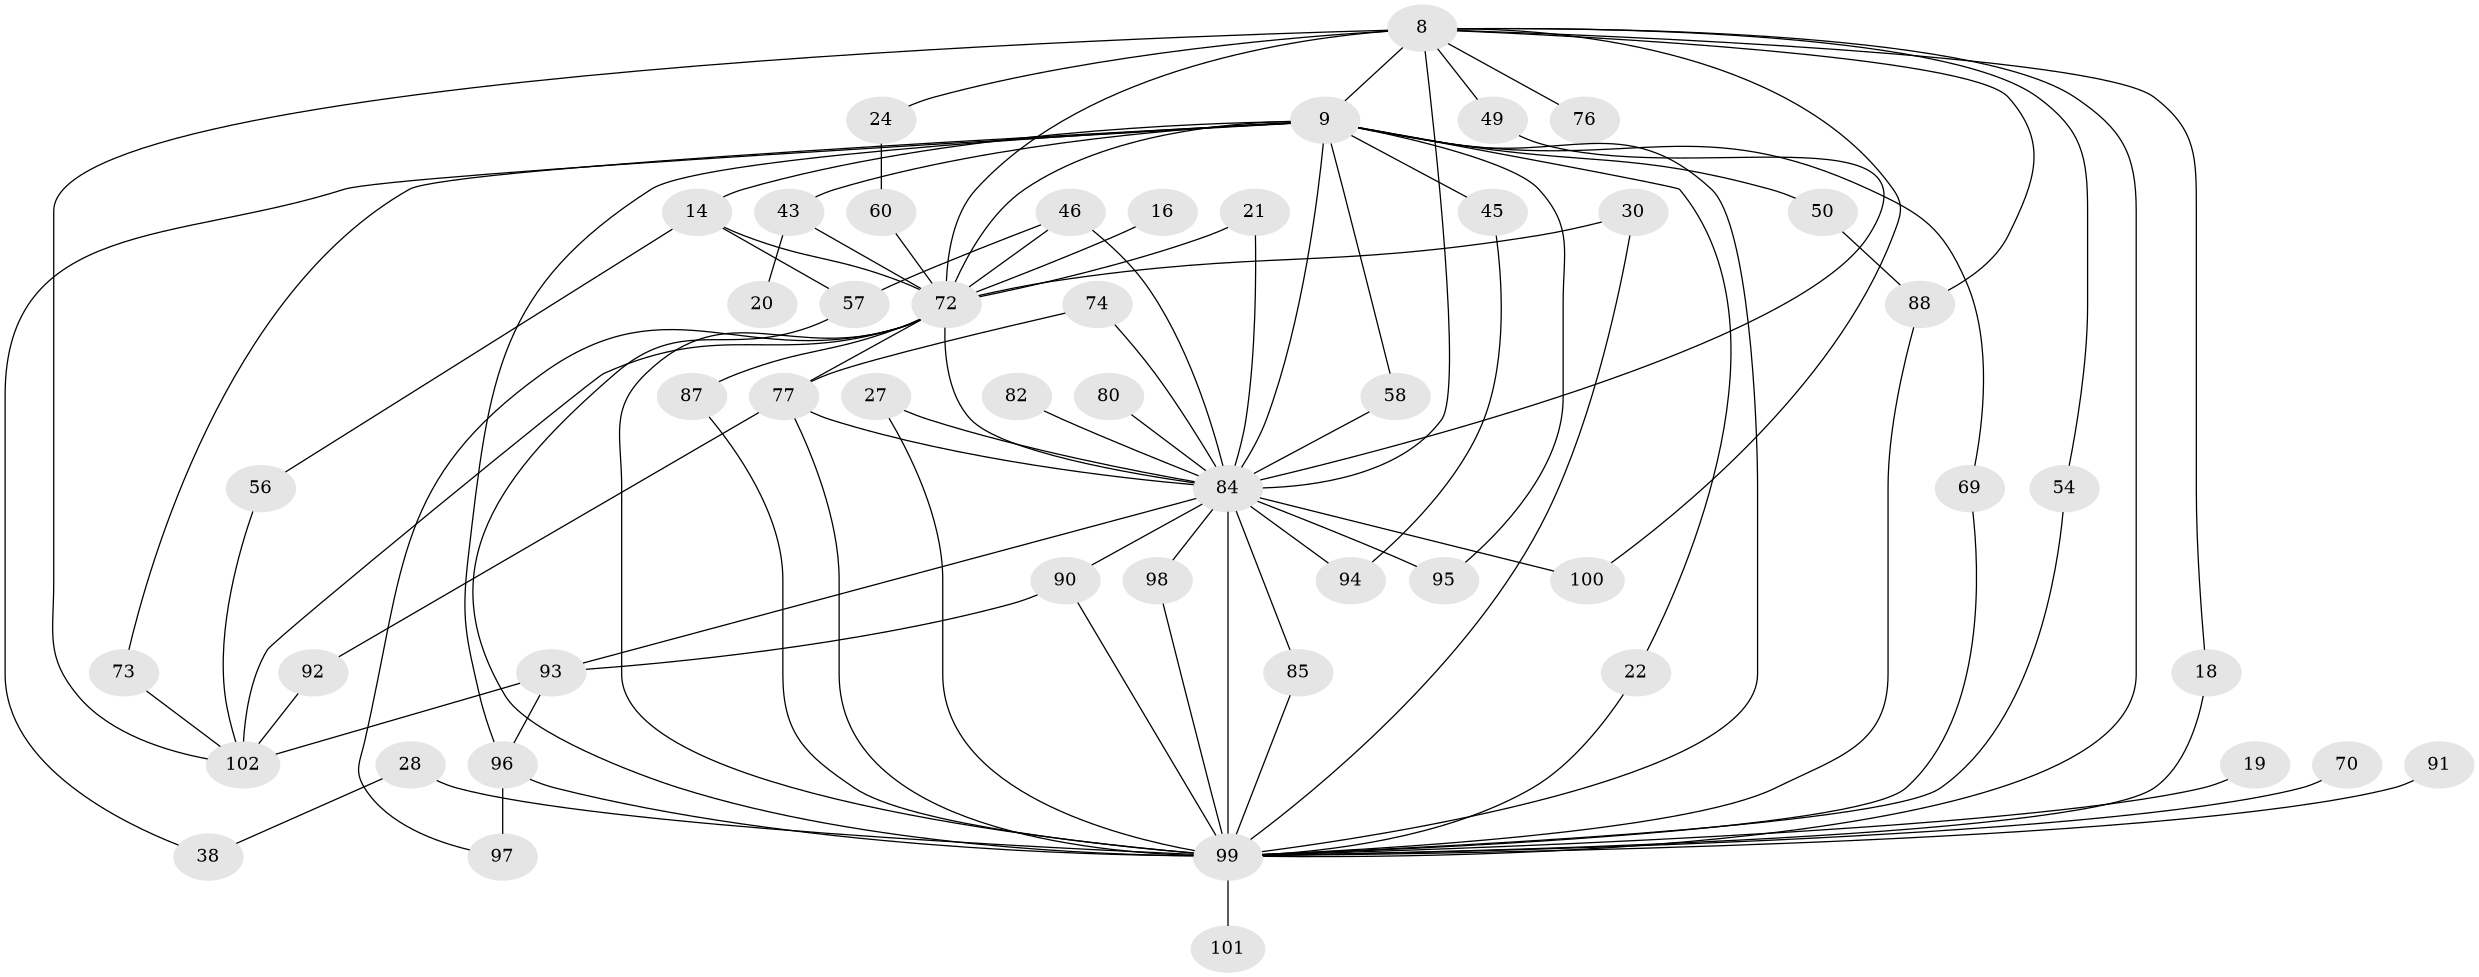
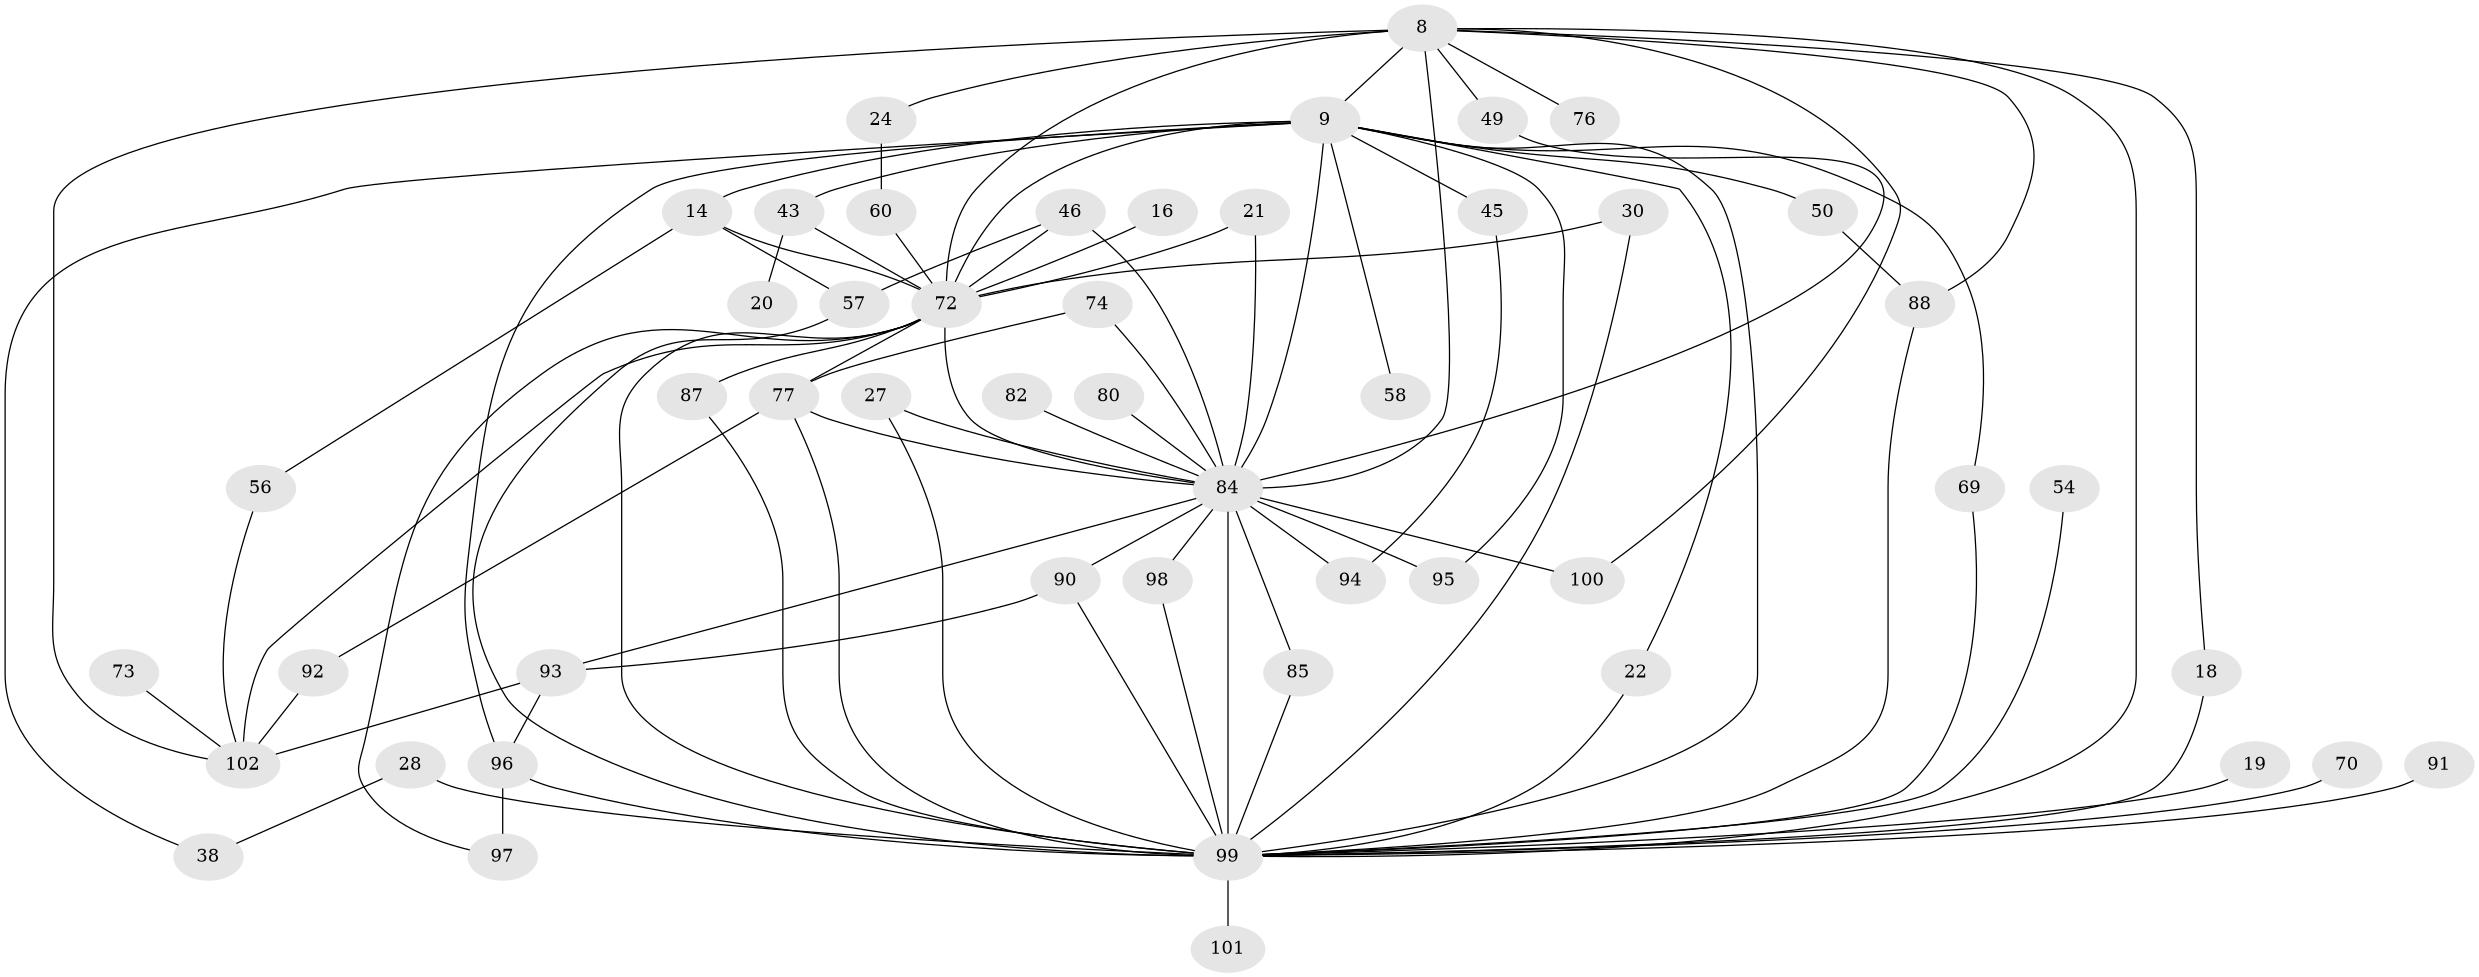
edge "8" -- "54": removed
edge "9" -- "73": removed
edge "58" -- "84": removed
